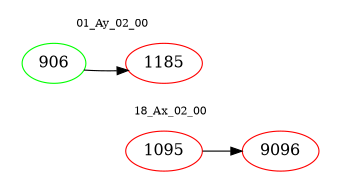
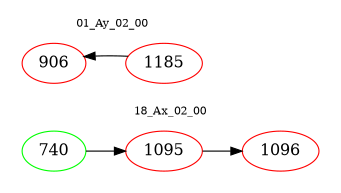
node "906": color green -> red
edge "906" -> "1185": reversed
node "740": added
node "9096": label "9096" -> "1096"
